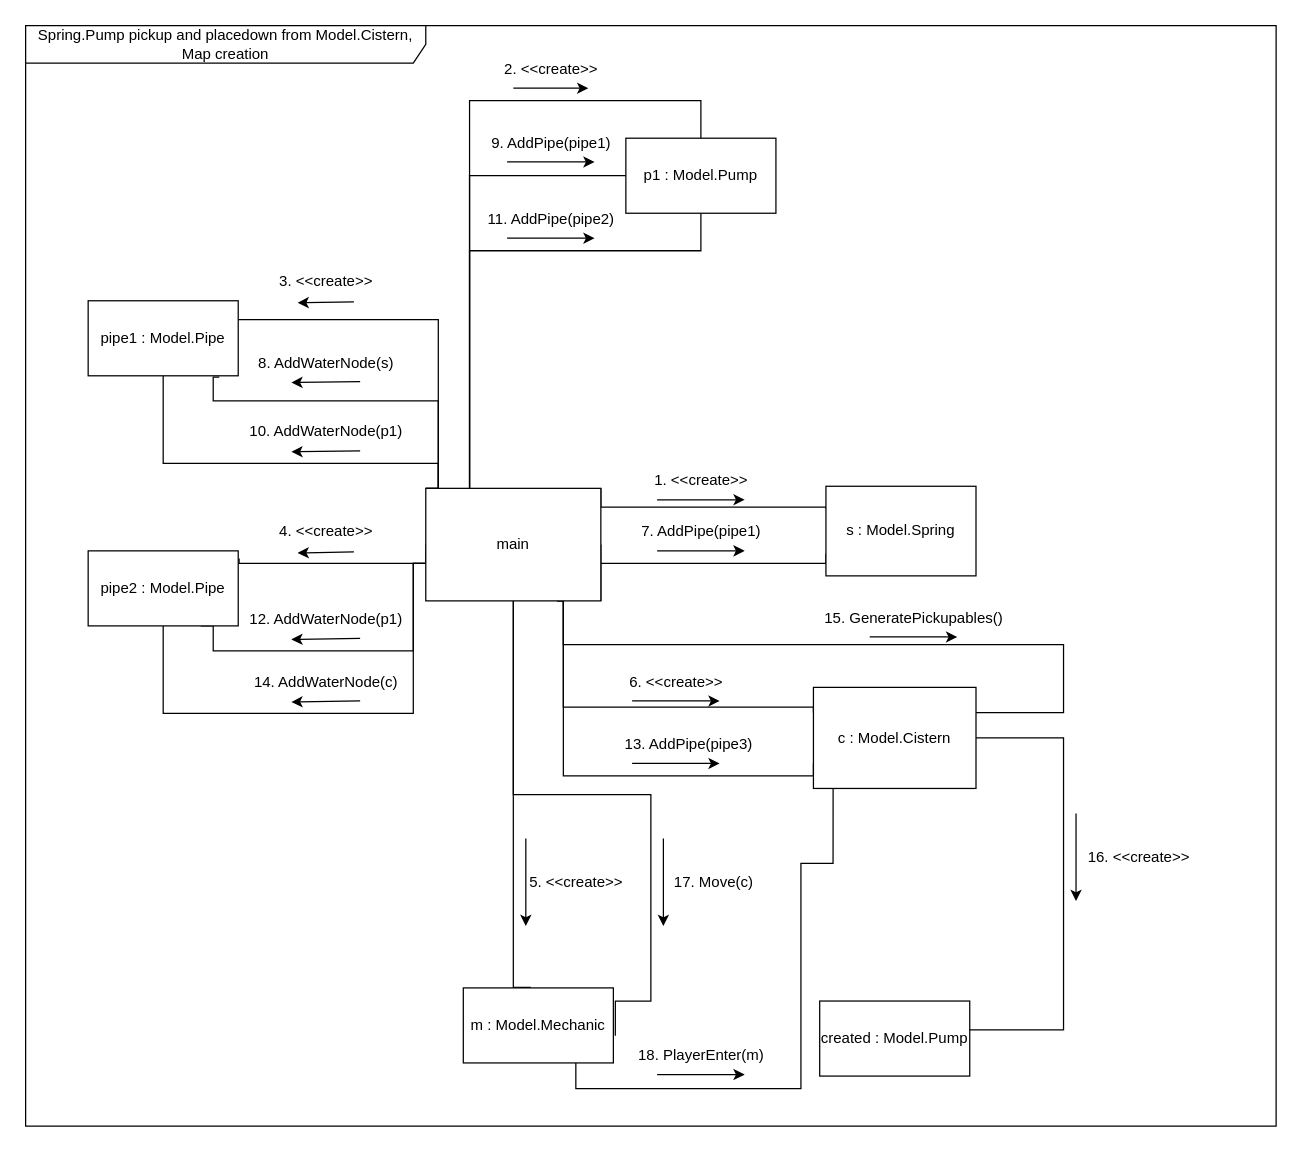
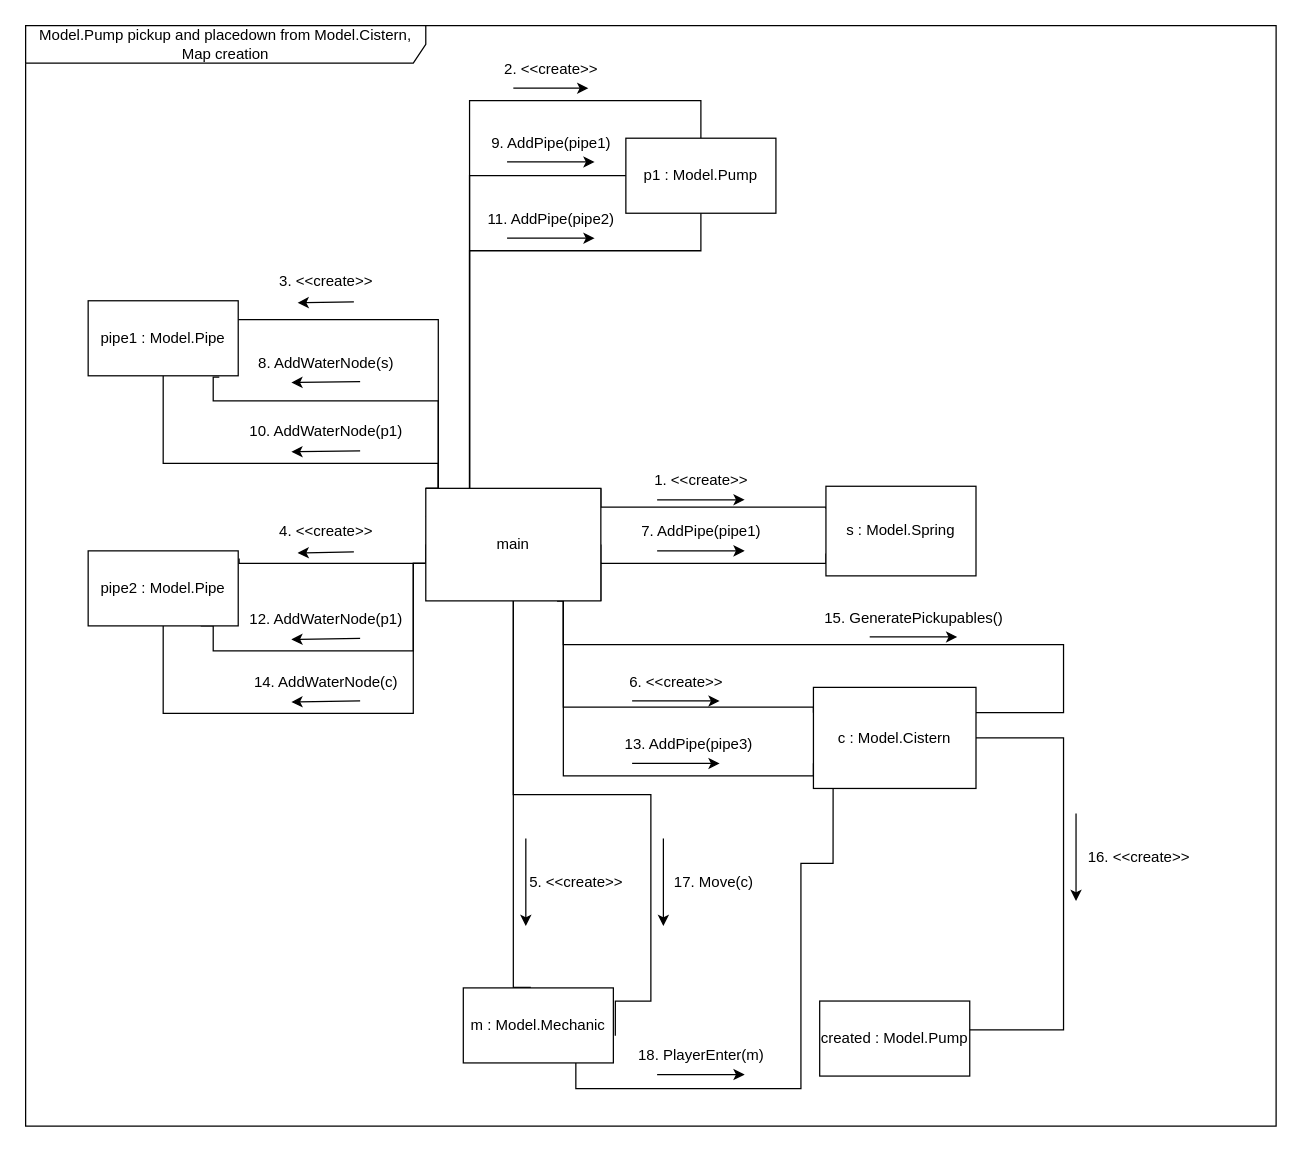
node "Spring.Pump pickup and placedown from Model.Cistern, Map creation": label "Spring.Pump pickup and placedown from Model.Cistern, Map creation" -> "Model.Pump pickup and placedown from Model.Cistern, Map creation"
